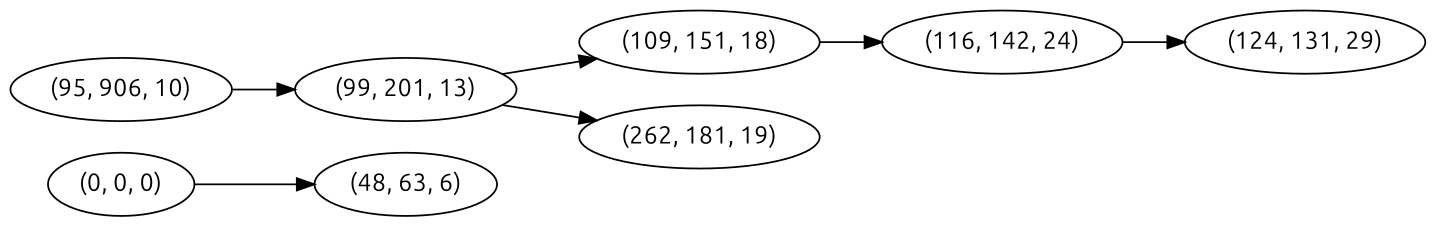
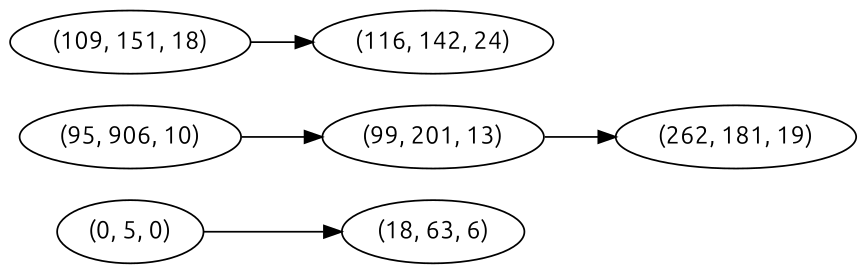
node "(124, 131, 29)": removed
edge "(99, 201, 13)" -> "(109, 151, 18)": removed
node "(0, 0, 0)": label "(0, 0, 0)" -> "(0, 5, 0)"
node "(48, 63, 6)": label "(48, 63, 6)" -> "(18, 63, 6)"
